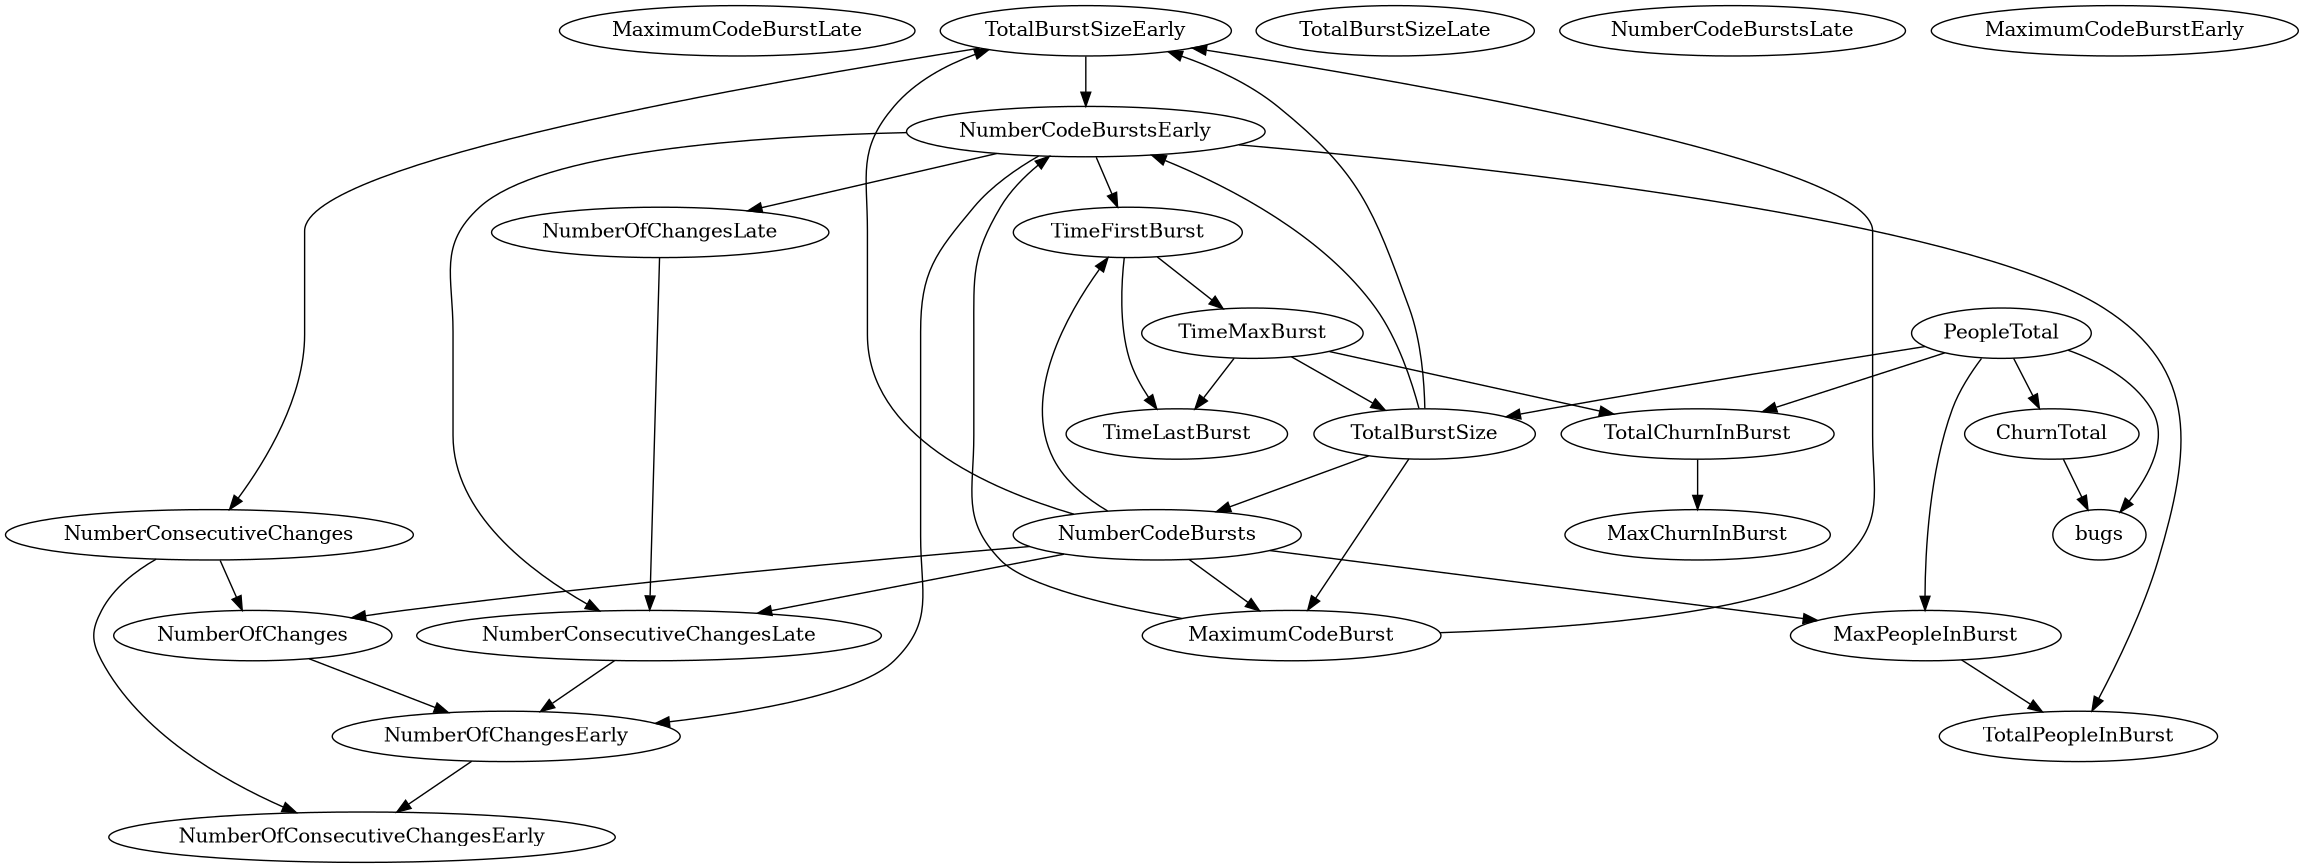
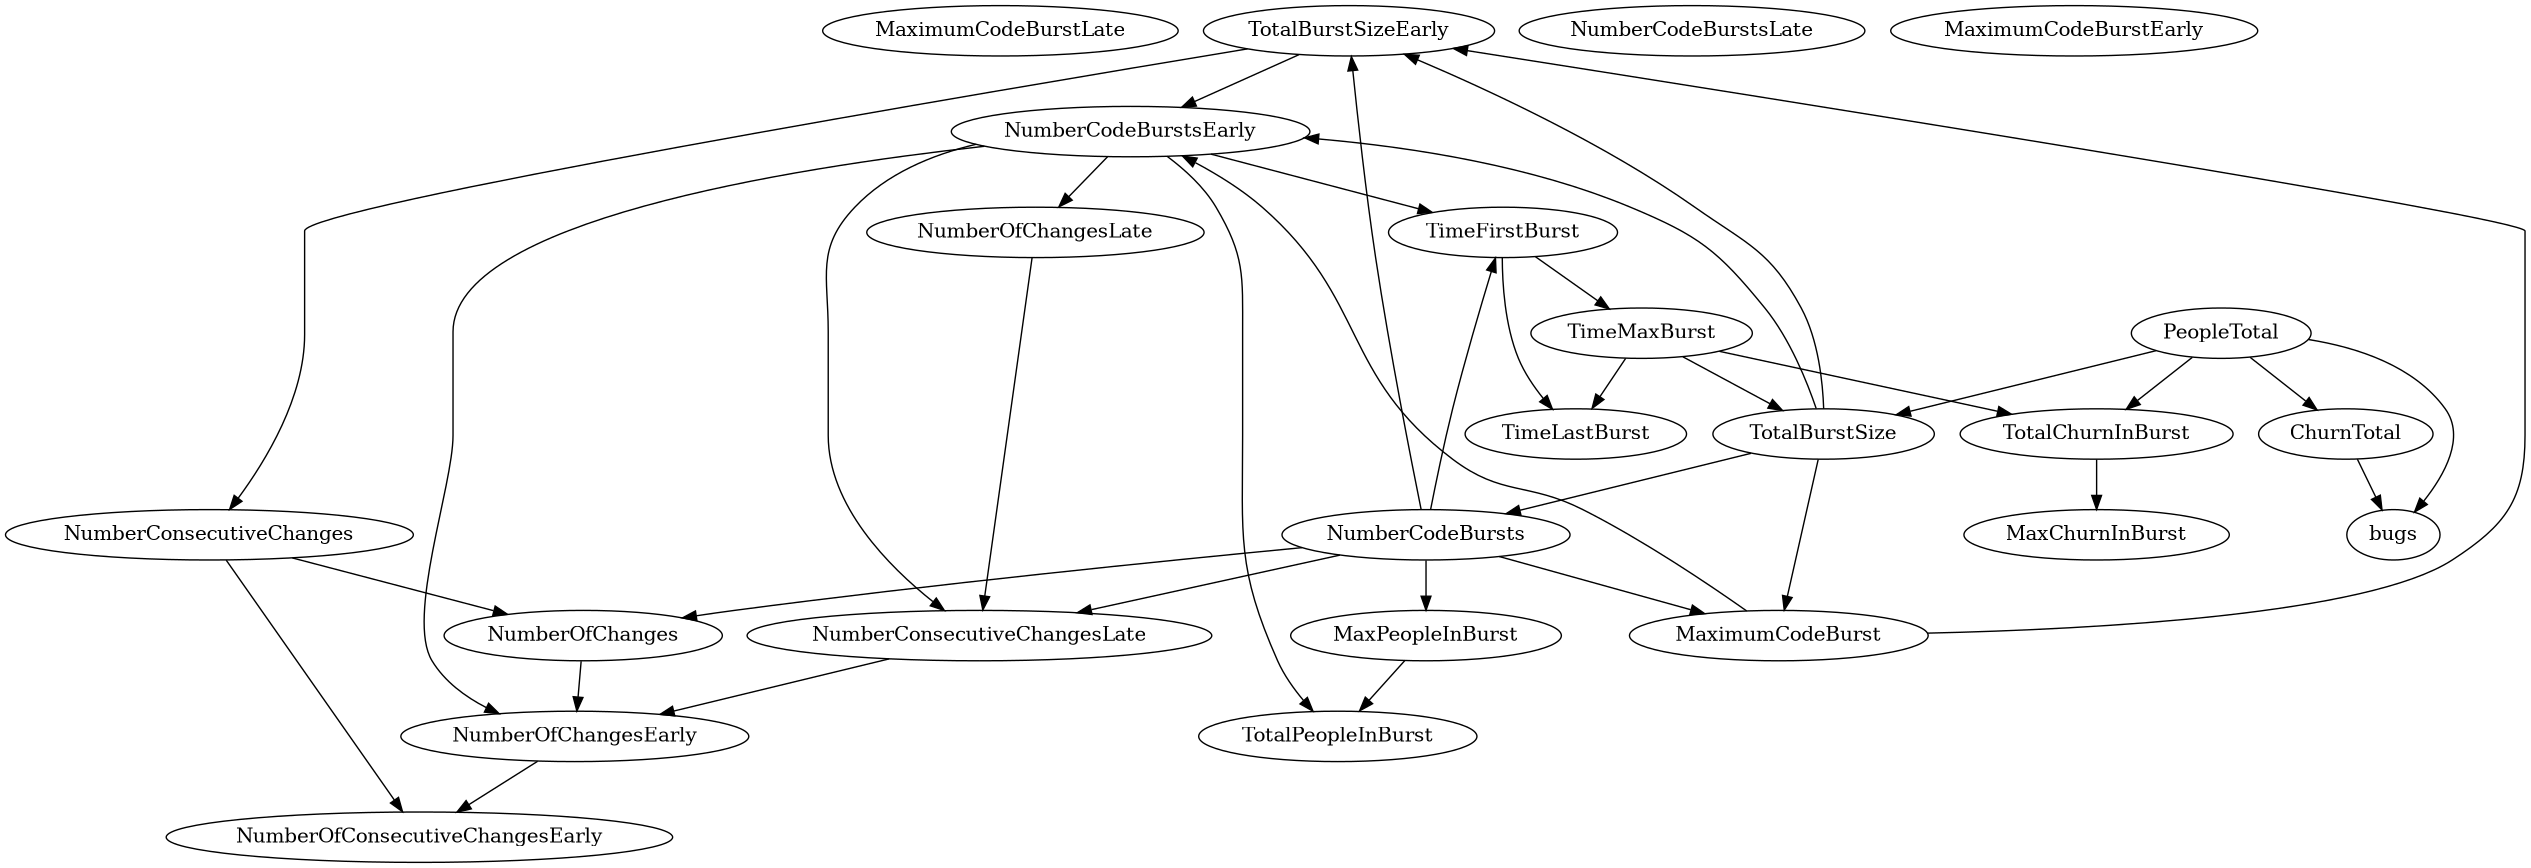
node "TotalBurstSizeLate": removed
edge "PeopleTotal" -> "MaxPeopleInBurst": removed
